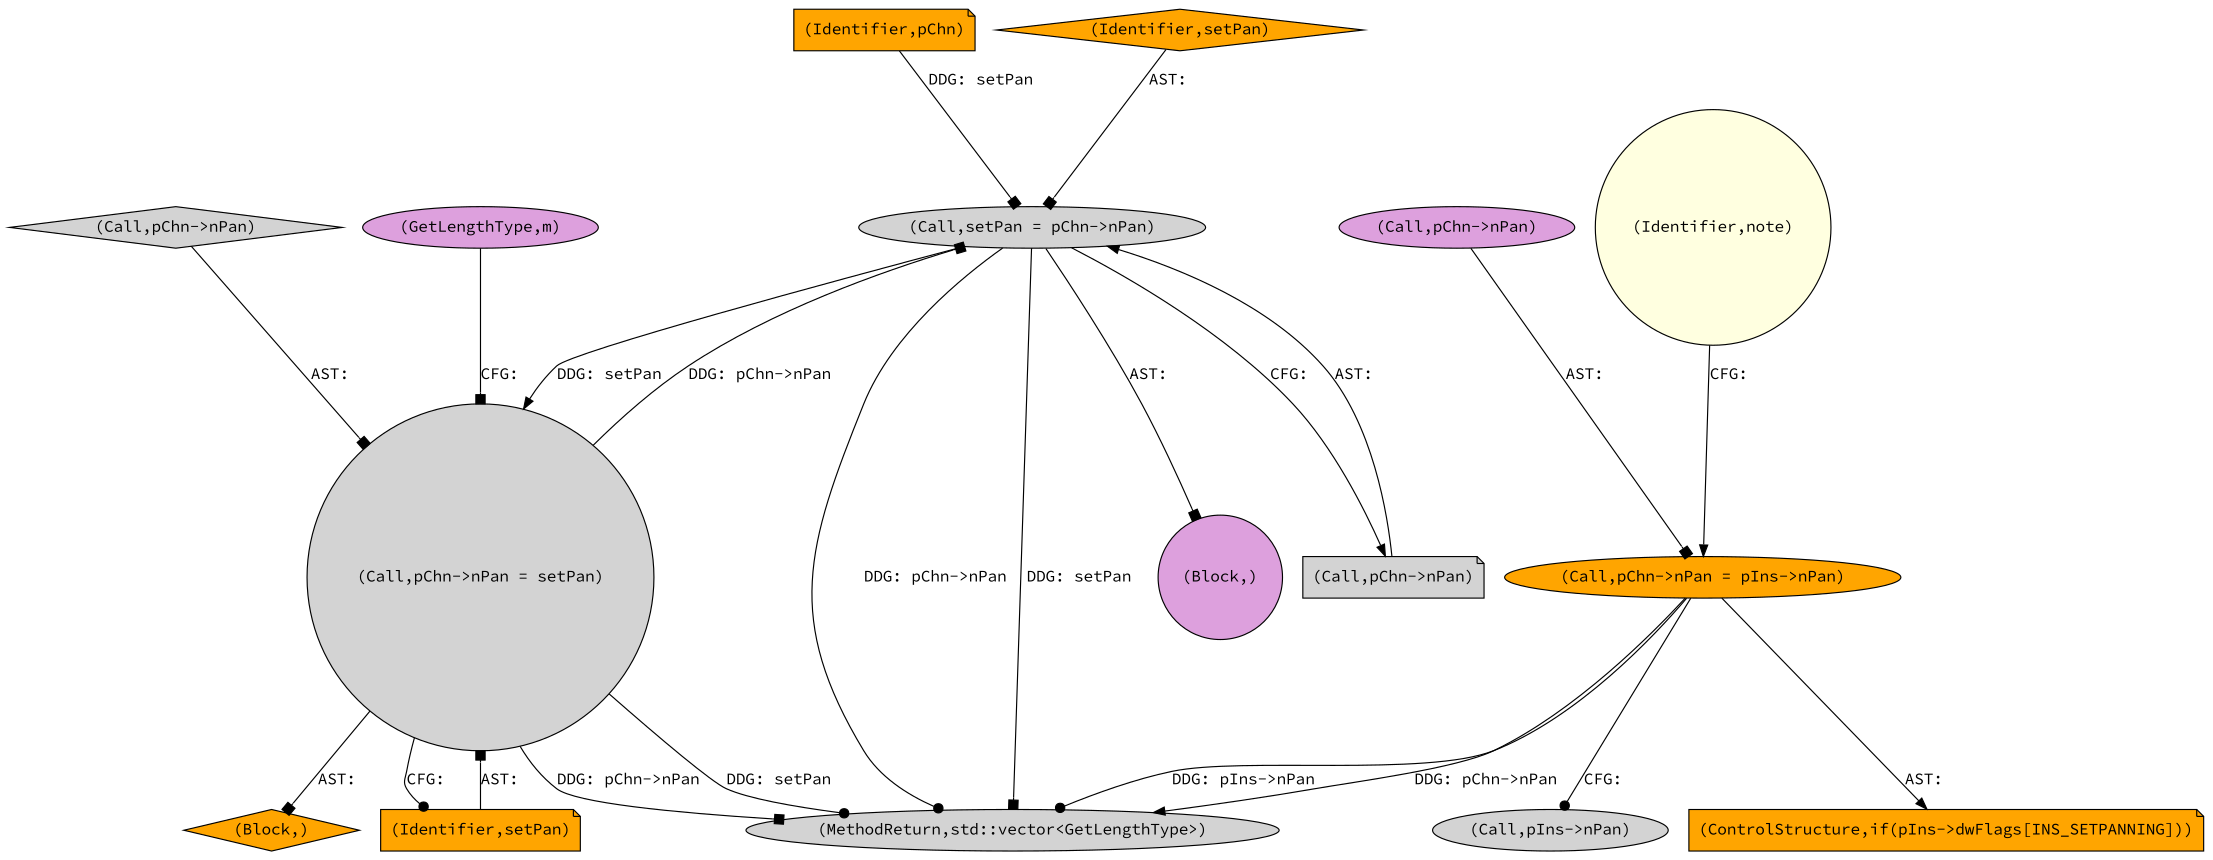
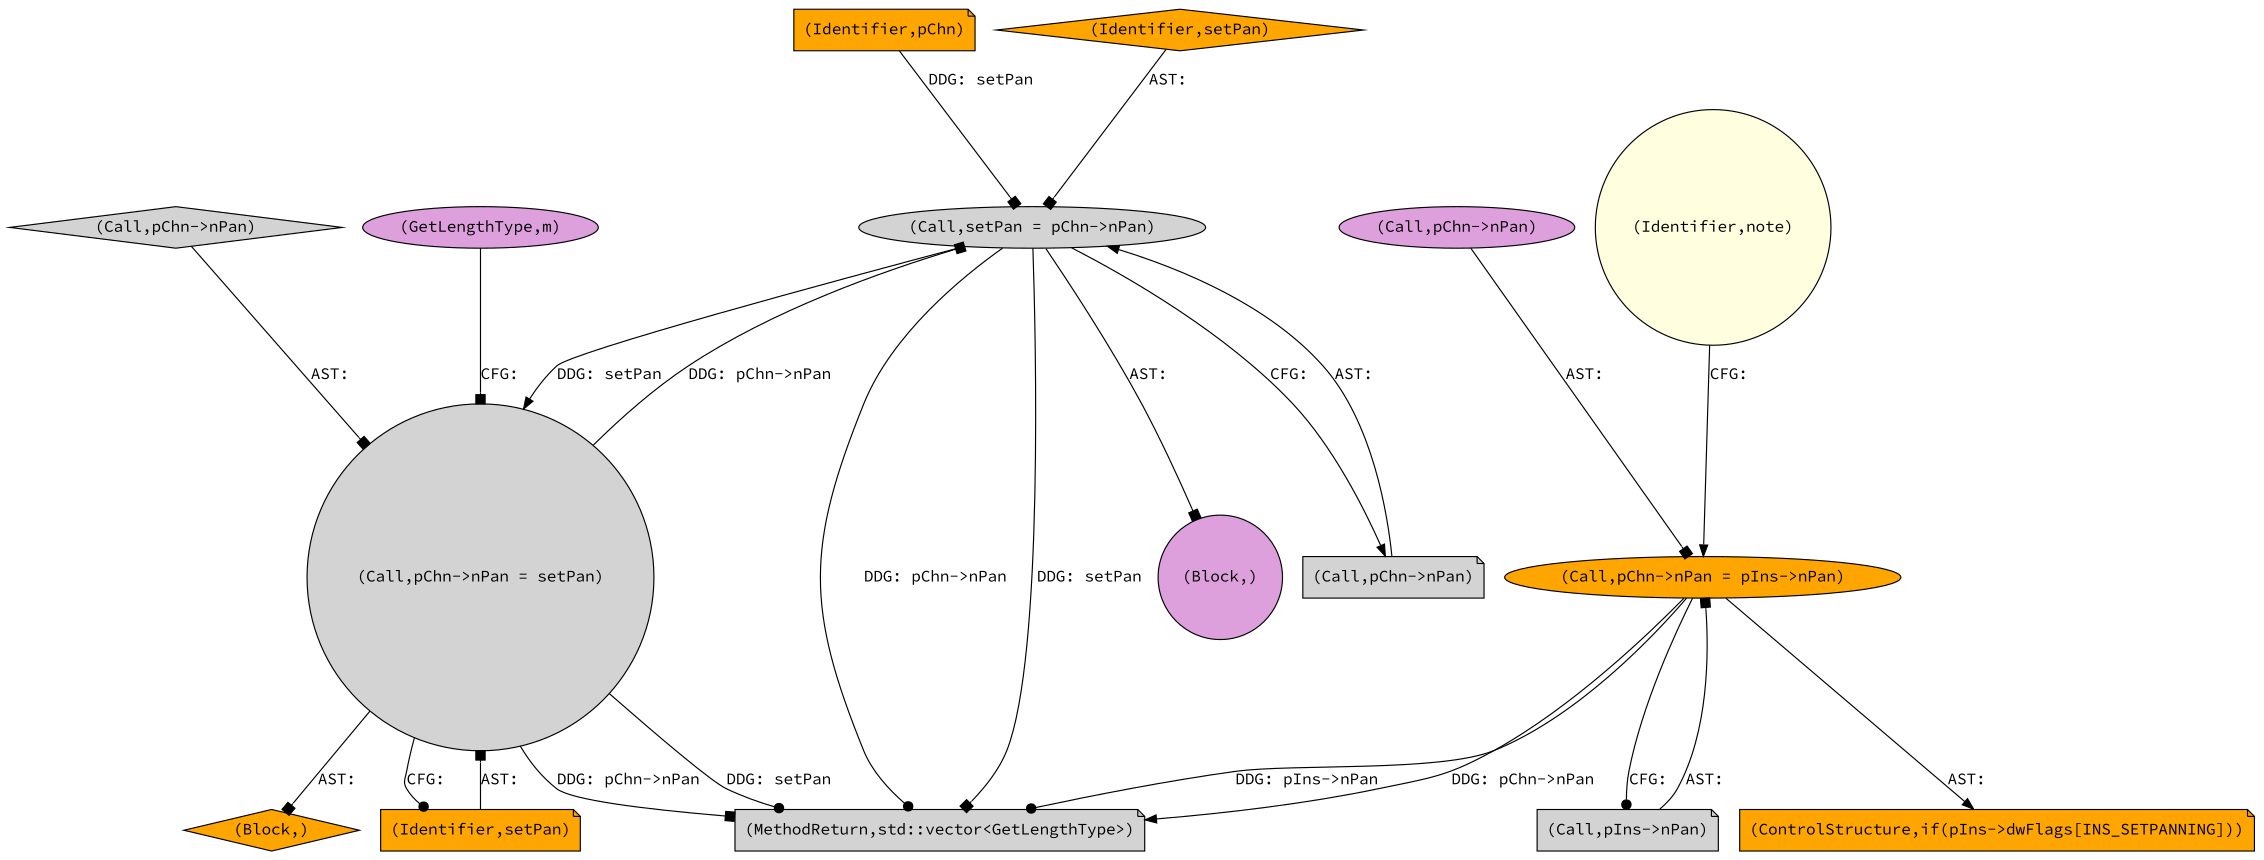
edge "(Call,pIns->nPan)" -> "(Call,pChn->nPan = pIns->nPan)": added, label "AST:"
node "(MethodReturn,std::vector<GetLengthType>)": shape ellipse -> note
node "(Call,pIns->nPan)": shape ellipse -> note
